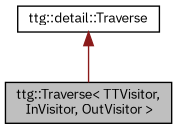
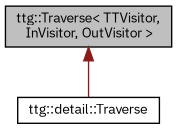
edge "ttg::Traverse< TTVisitor, InVisitor, OutVisitor >" -> "ttg::detail::Traverse": reversed
